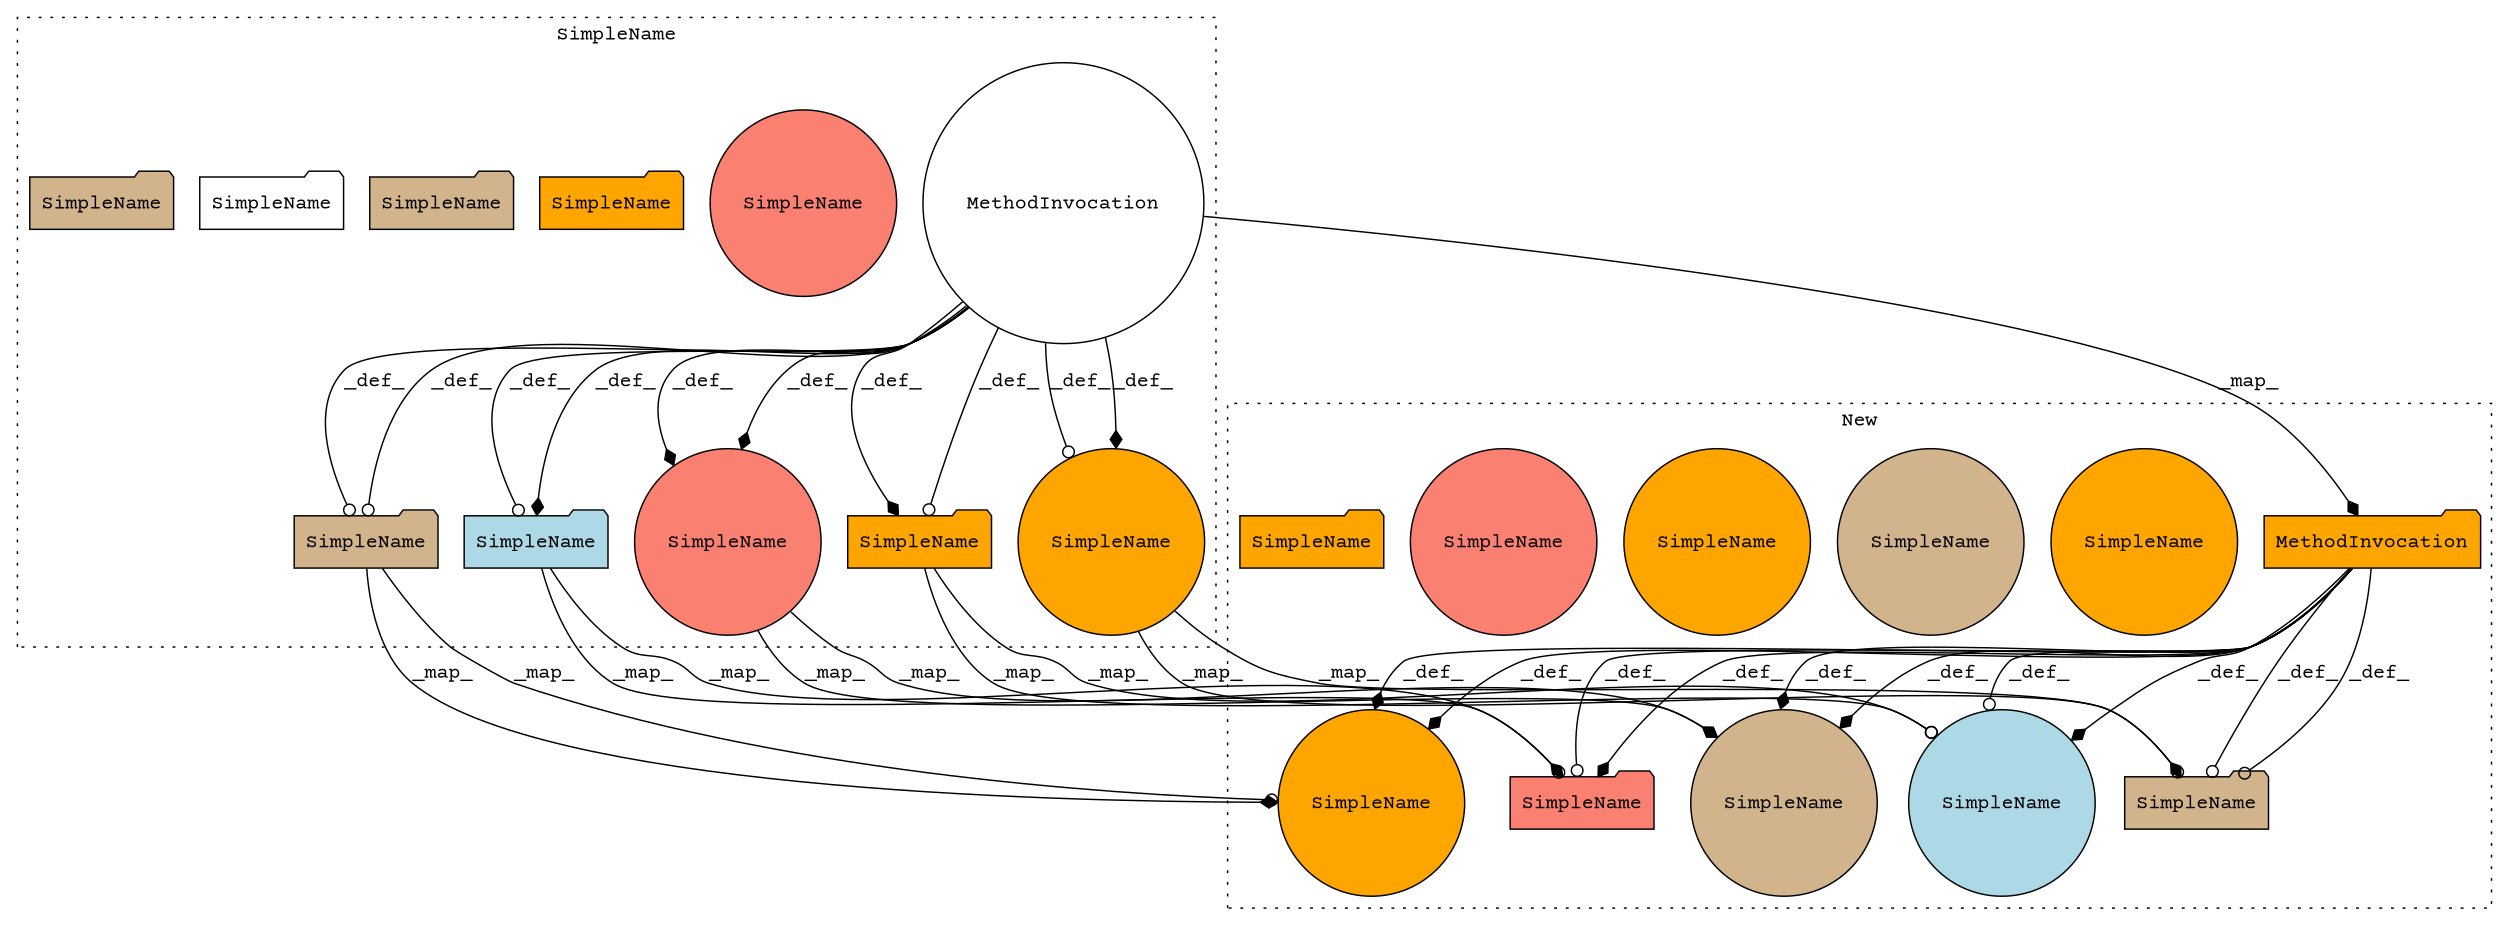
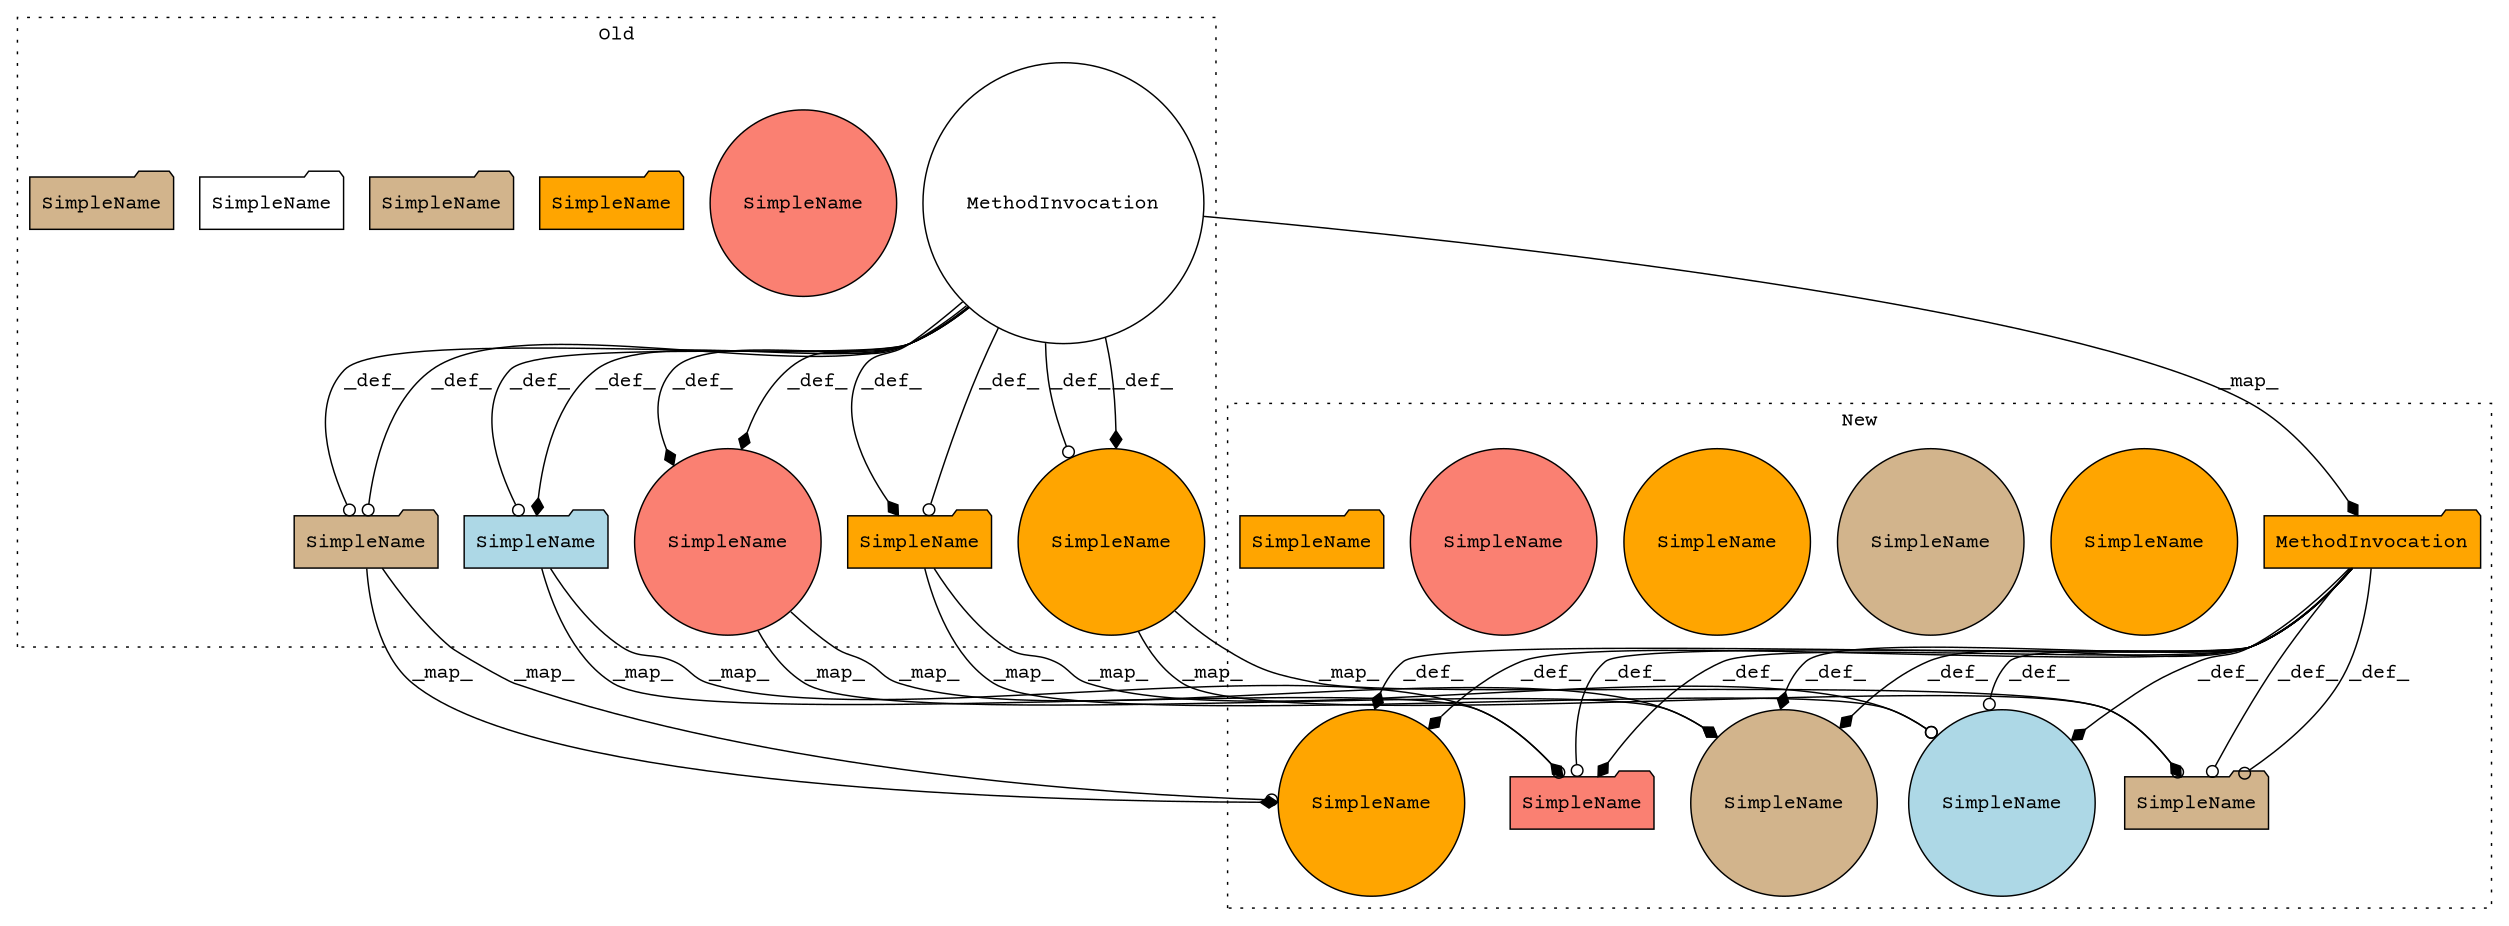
cluster "SimpleName": label "SimpleName" -> "Old"
